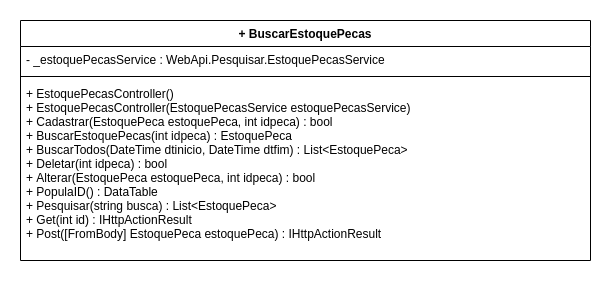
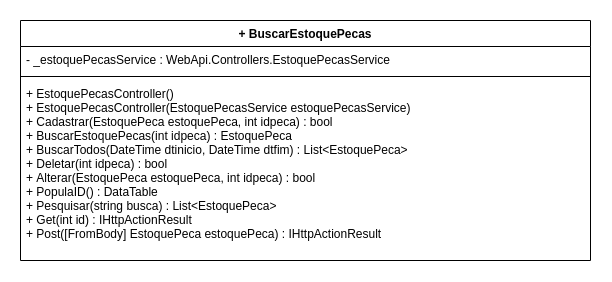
node "- _estoquePecasService : WebApi.Pesquisar.EstoquePecasService": label "- _estoquePecasService : WebApi.Pesquisar.EstoquePecasService" -> "- _estoquePecasService : WebApi.Controllers.EstoquePecasService"
